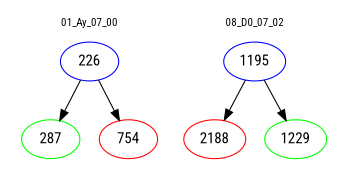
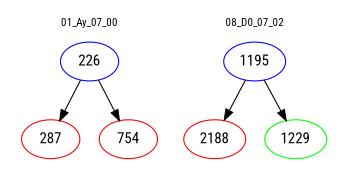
node "287": color green -> red
